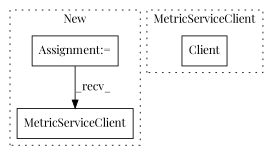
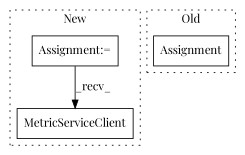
cluster "MetricServiceClient": label "MetricServiceClient" -> "Old"
node "Client": label "Client" -> "Assignment"
